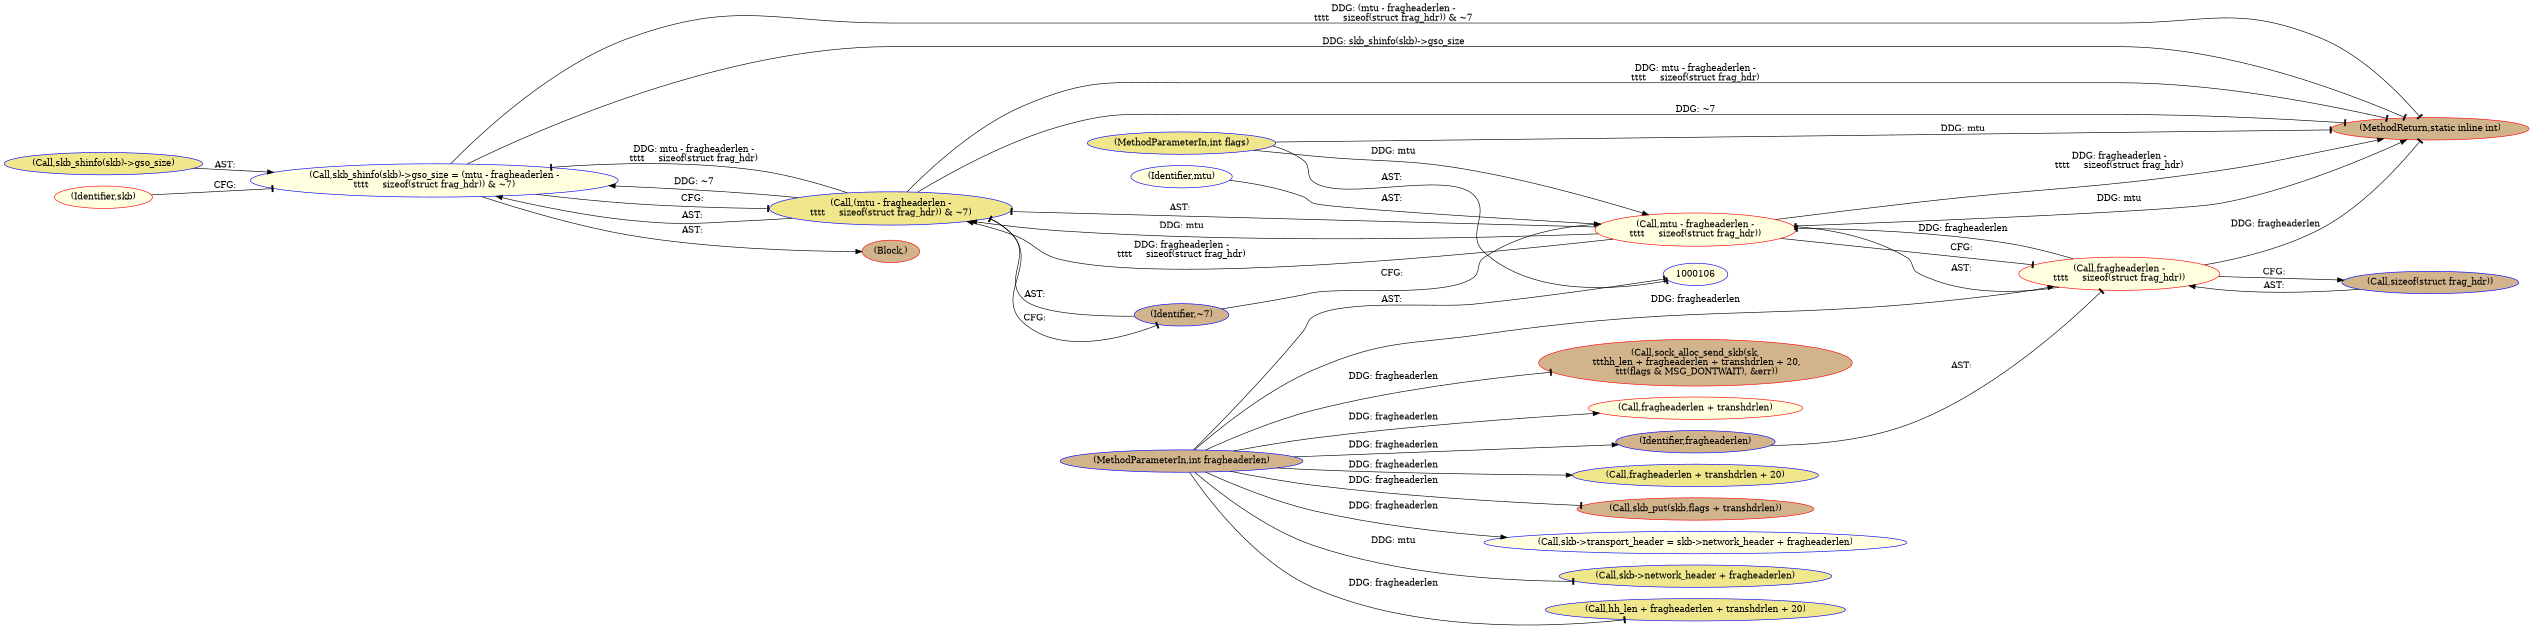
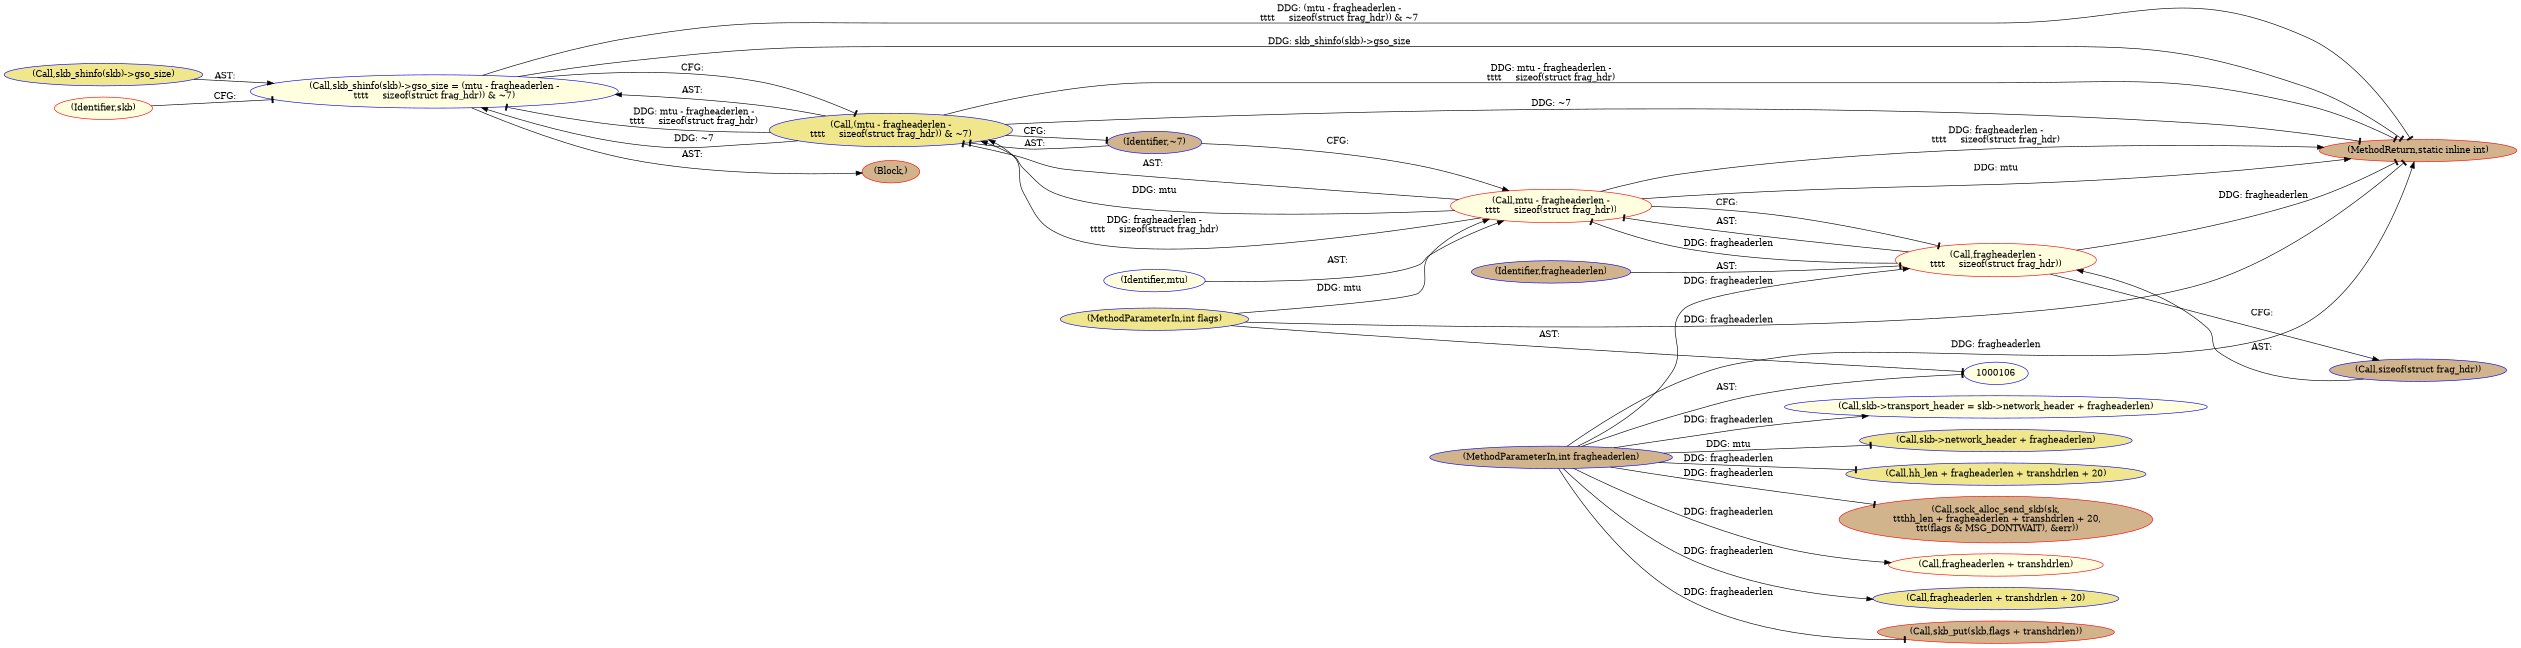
edge "(MethodParameterIn,int flags)" -> "(MethodReturn,static inline int)": label "DDG: mtu" -> "DDG: fragheaderlen"
edge "(MethodParameterIn,int fragheaderlen)" -> "(Identifier,fragheaderlen)": now "(MethodParameterIn,int fragheaderlen)" -> "(MethodReturn,static inline int)"
